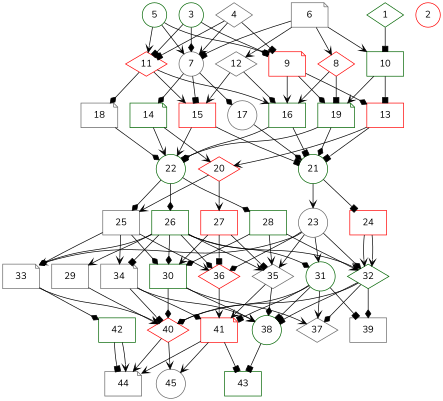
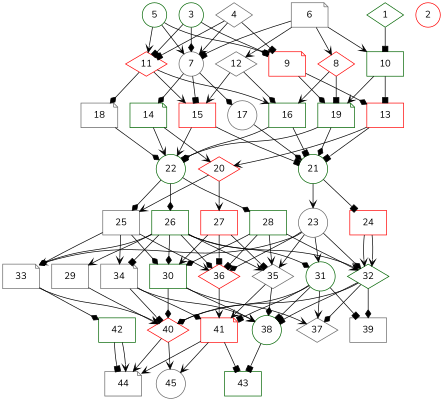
edge "9" -> "16": removed
edge "28" -> "36": added
